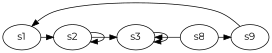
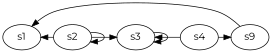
edge "s1" -> "s2": reversed
node "s8": label "s8" -> "s4"
